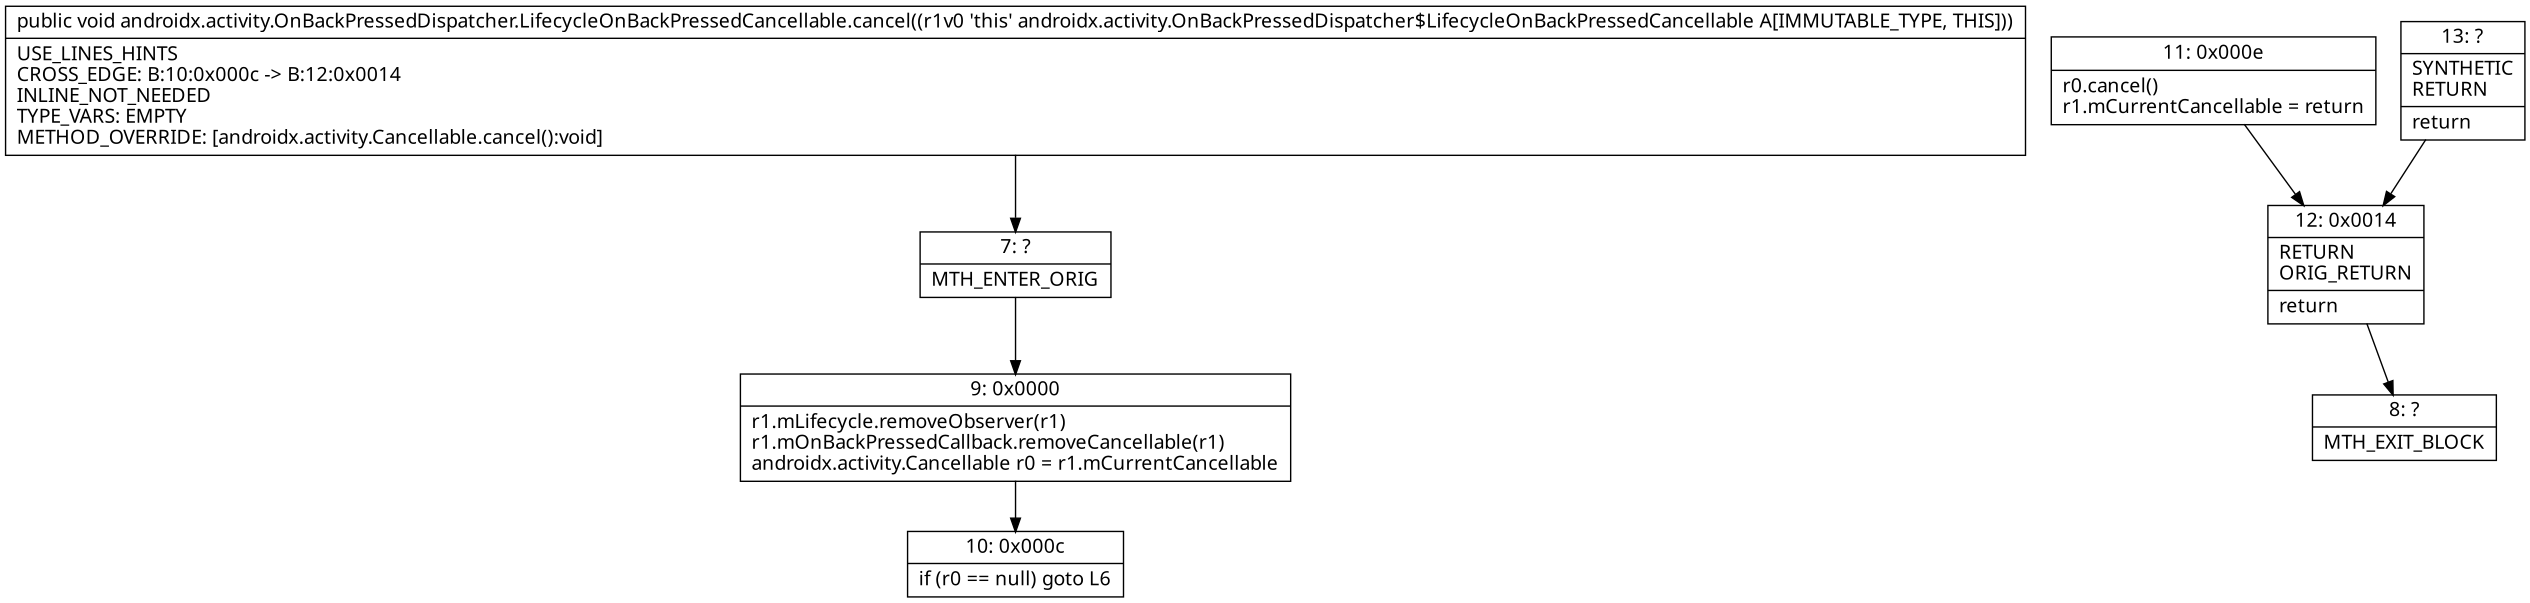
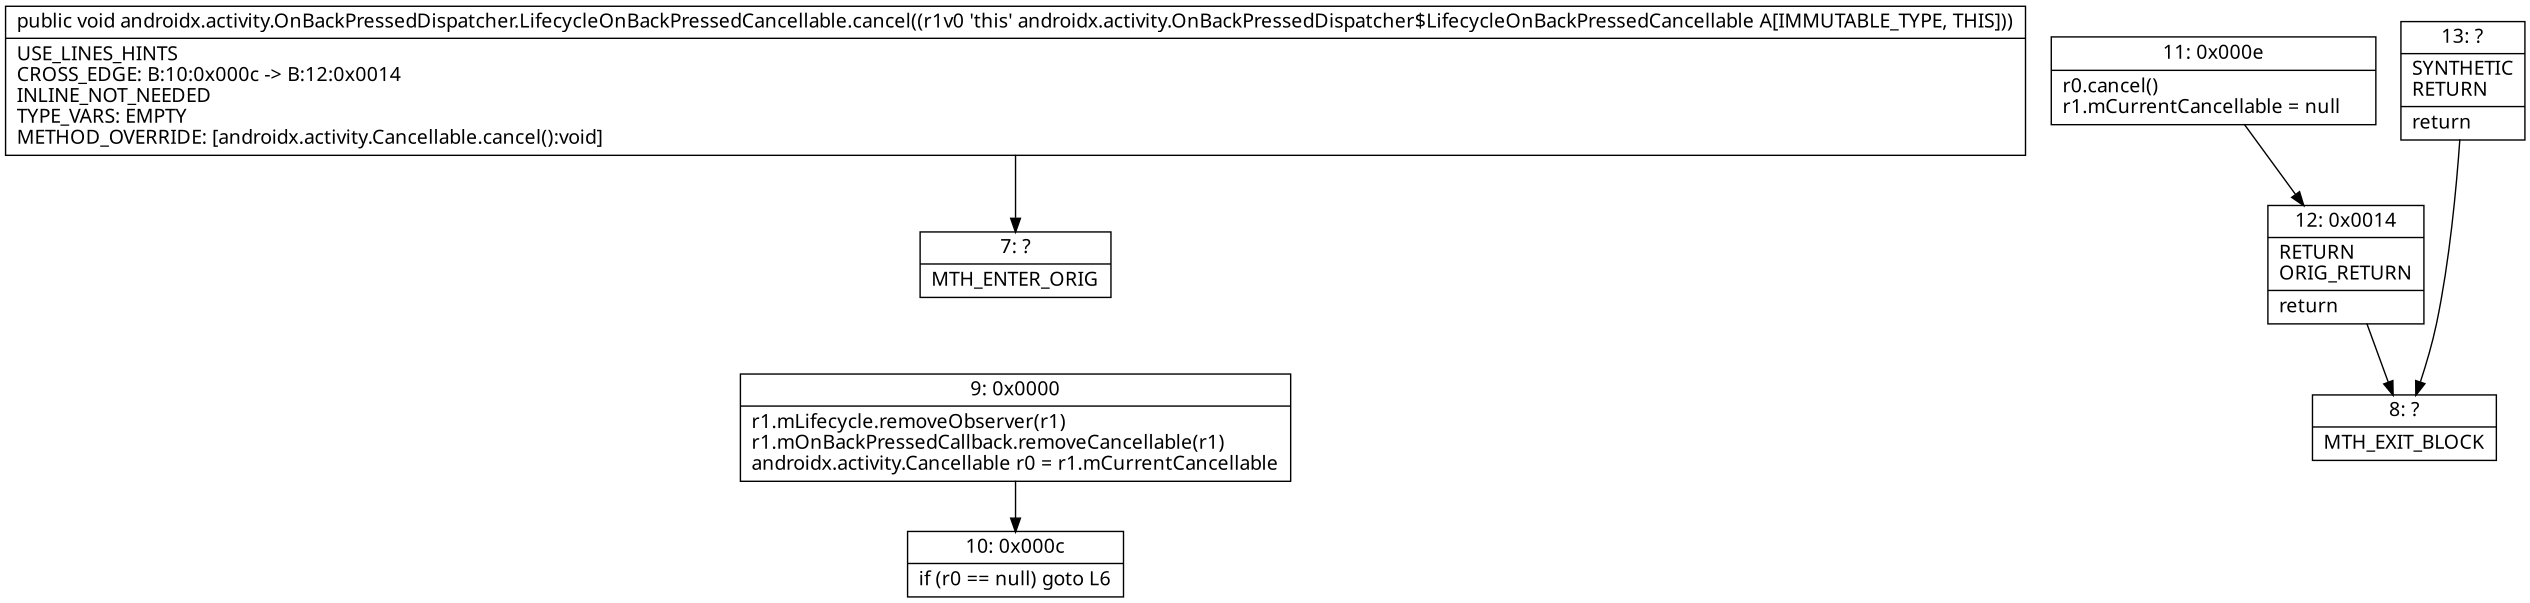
node "11: 0x000e": text "r1.mCurrentCancellable = return" -> "r1.mCurrentCancellable = null"
edge "13: ?" -> "12: 0x0014": now "13: ?" -> "8: ?"
edge "7: ?" -> "9: 0x0000": removed
